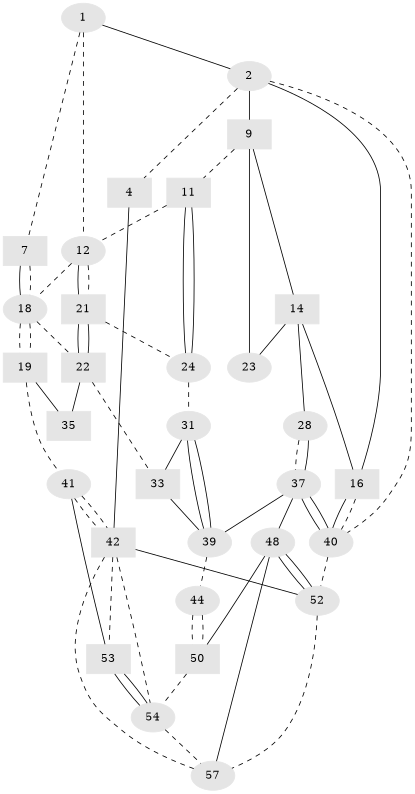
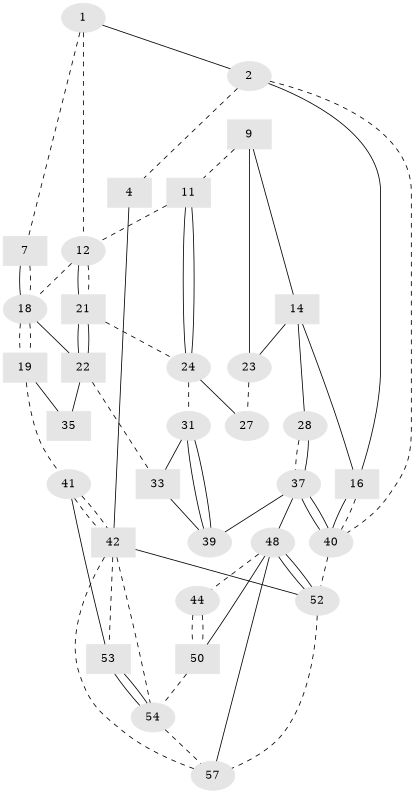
edge "2" -- "9": removed
edge "18" -- "22": style dashed -> solid
node "27": added
edge "39" -- "44": now "48" -- "44"
